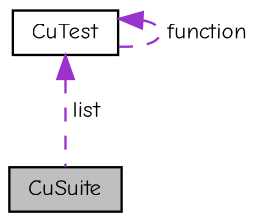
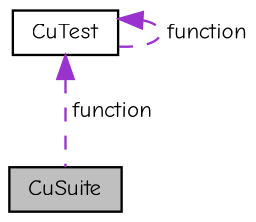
edge "CuSuite" -> "CuTest": label " list" -> " function"
